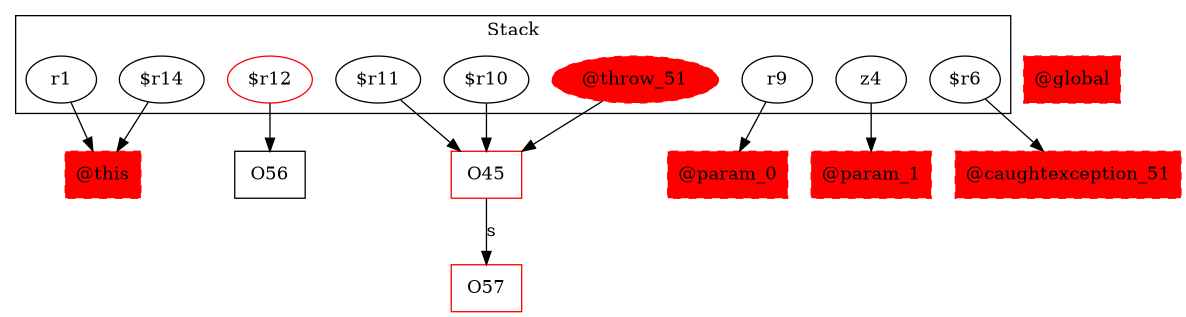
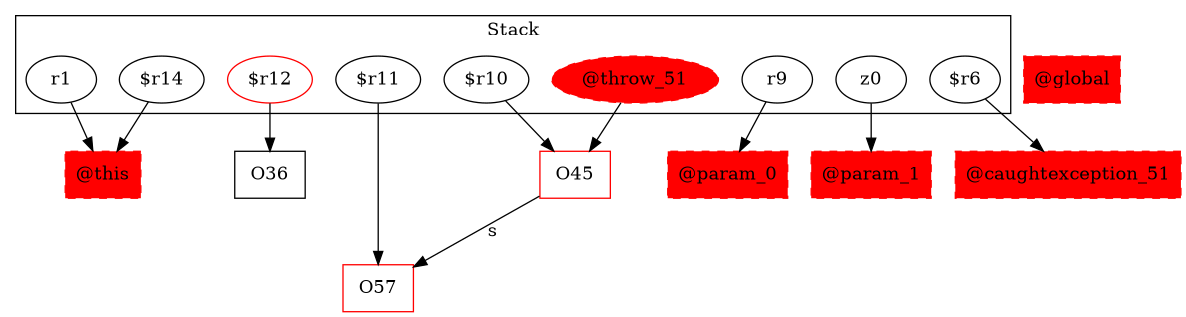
node "z4": label "z4" -> "z0"
edge "$r11" -> "O45": now "$r11" -> "O57"
node "O56": label "O56" -> "O36"
